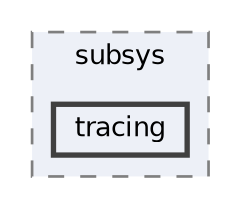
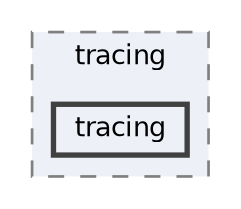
cluster "subsys": label "subsys" -> "tracing"
